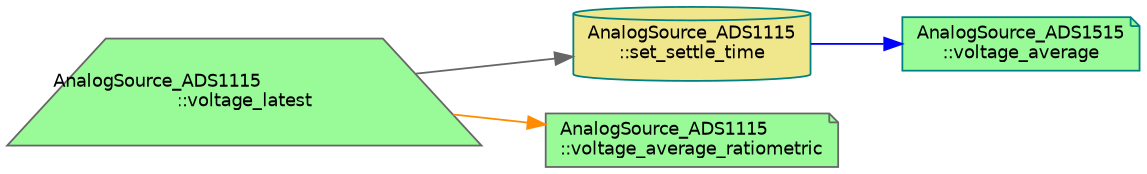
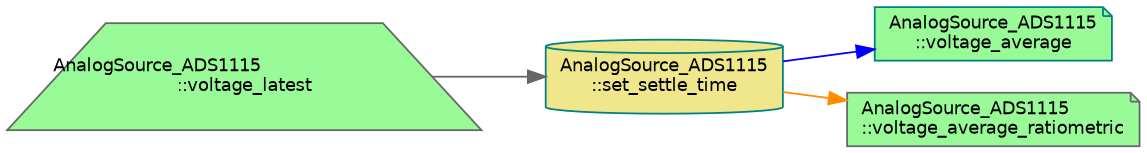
node "AnalogSource_ADS1515 ::voltage_average": label "AnalogSource_ADS1515 ::voltage_average" -> "AnalogSource_ADS1115 ::voltage_average"
edge "AnalogSource_ADS1115 ::voltage_latest" -> "AnalogSource_ADS1115 ::voltage_average_ratiometric": now "AnalogSource_ADS1115 ::set_settle_time" -> "AnalogSource_ADS1115 ::voltage_average_ratiometric"
